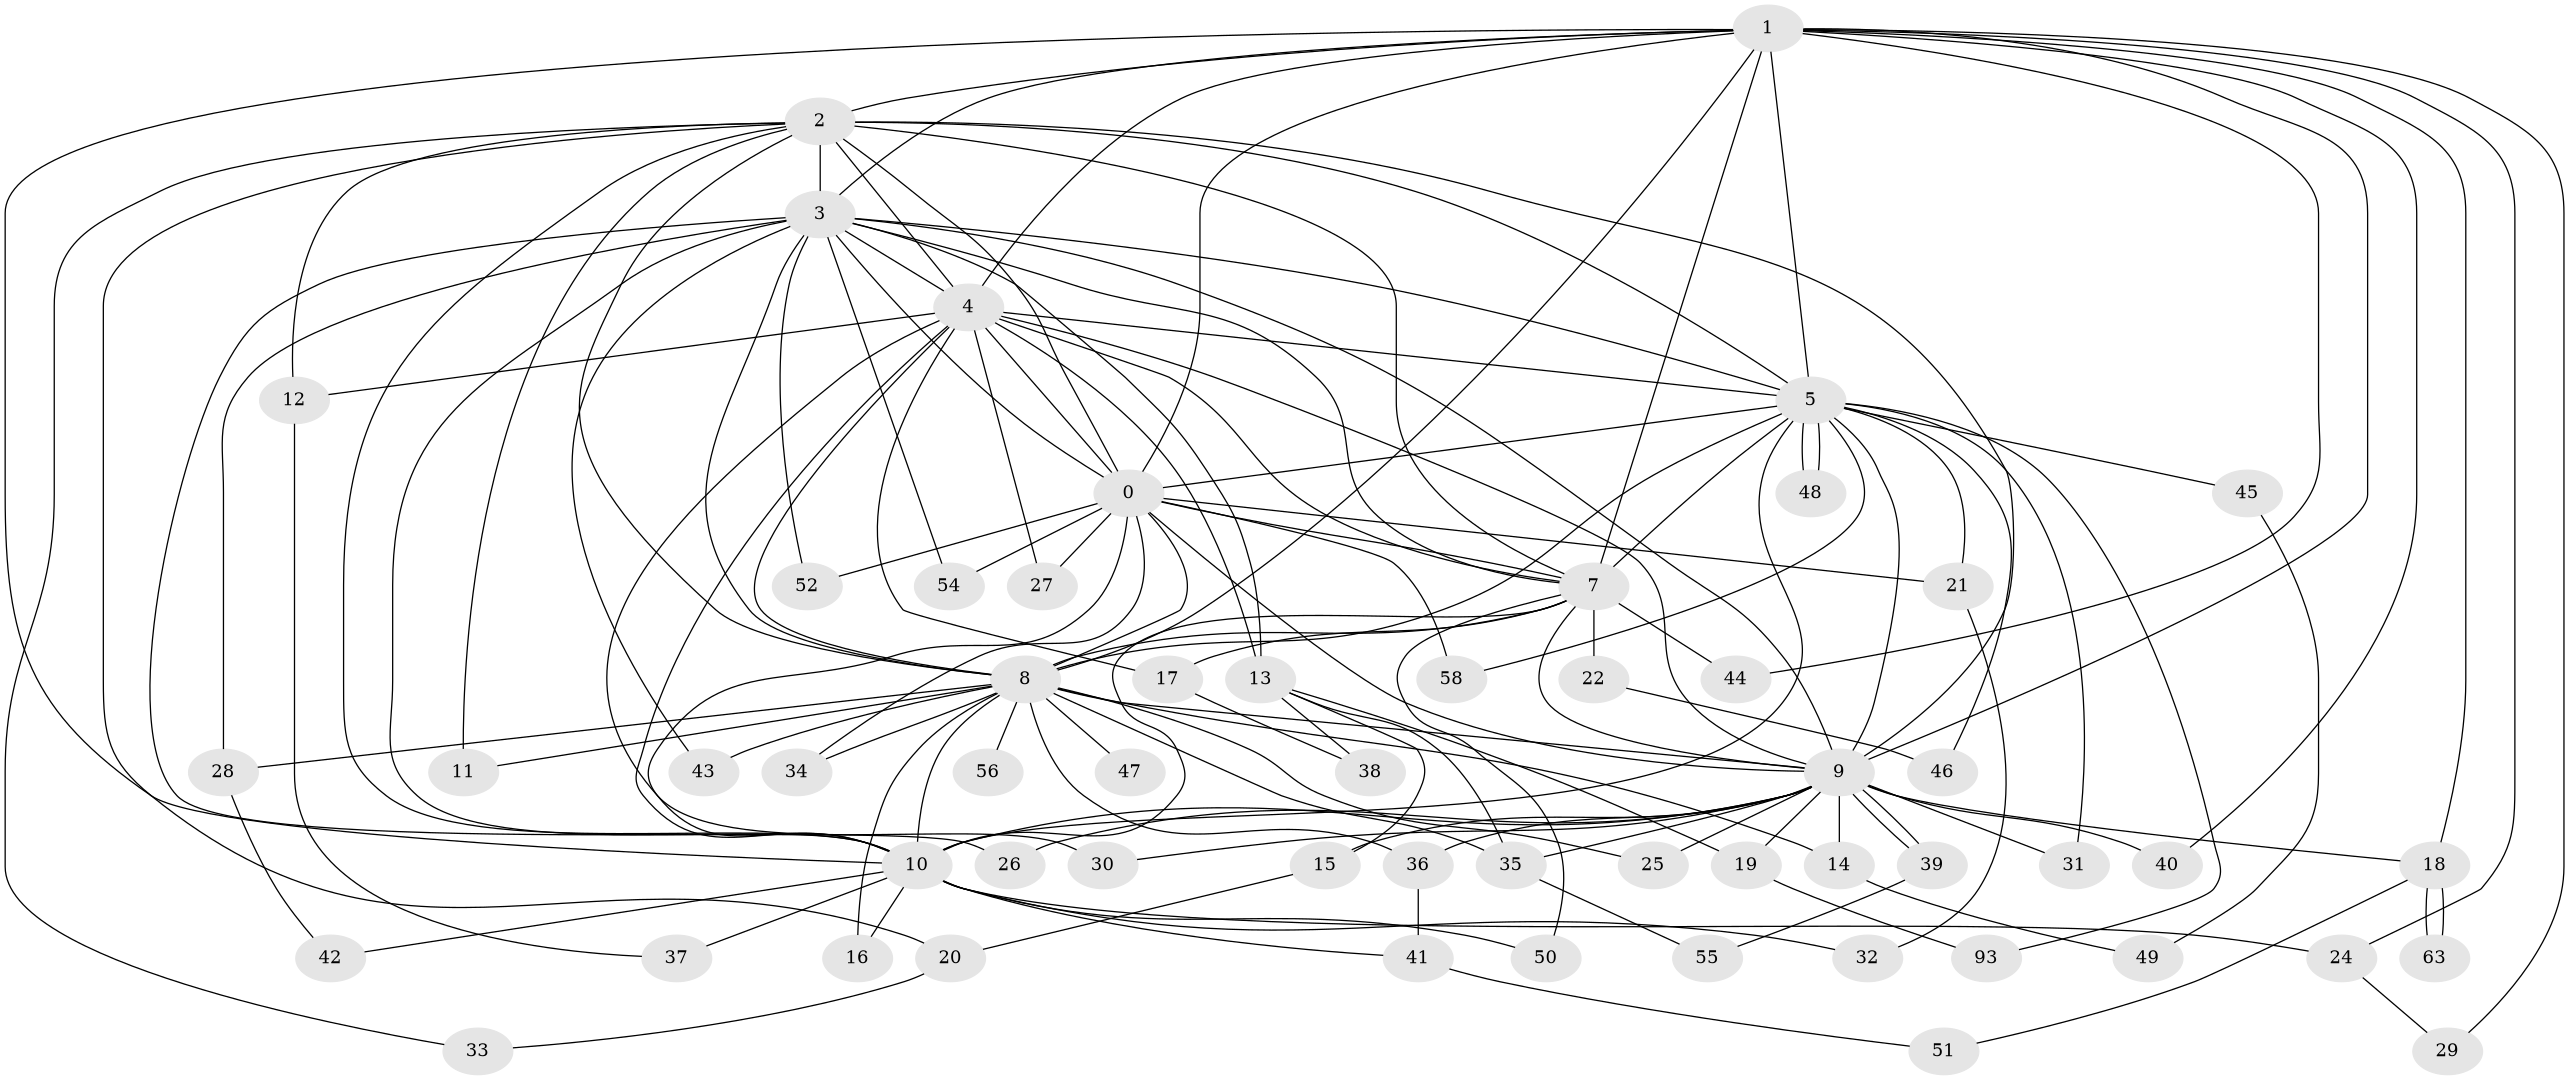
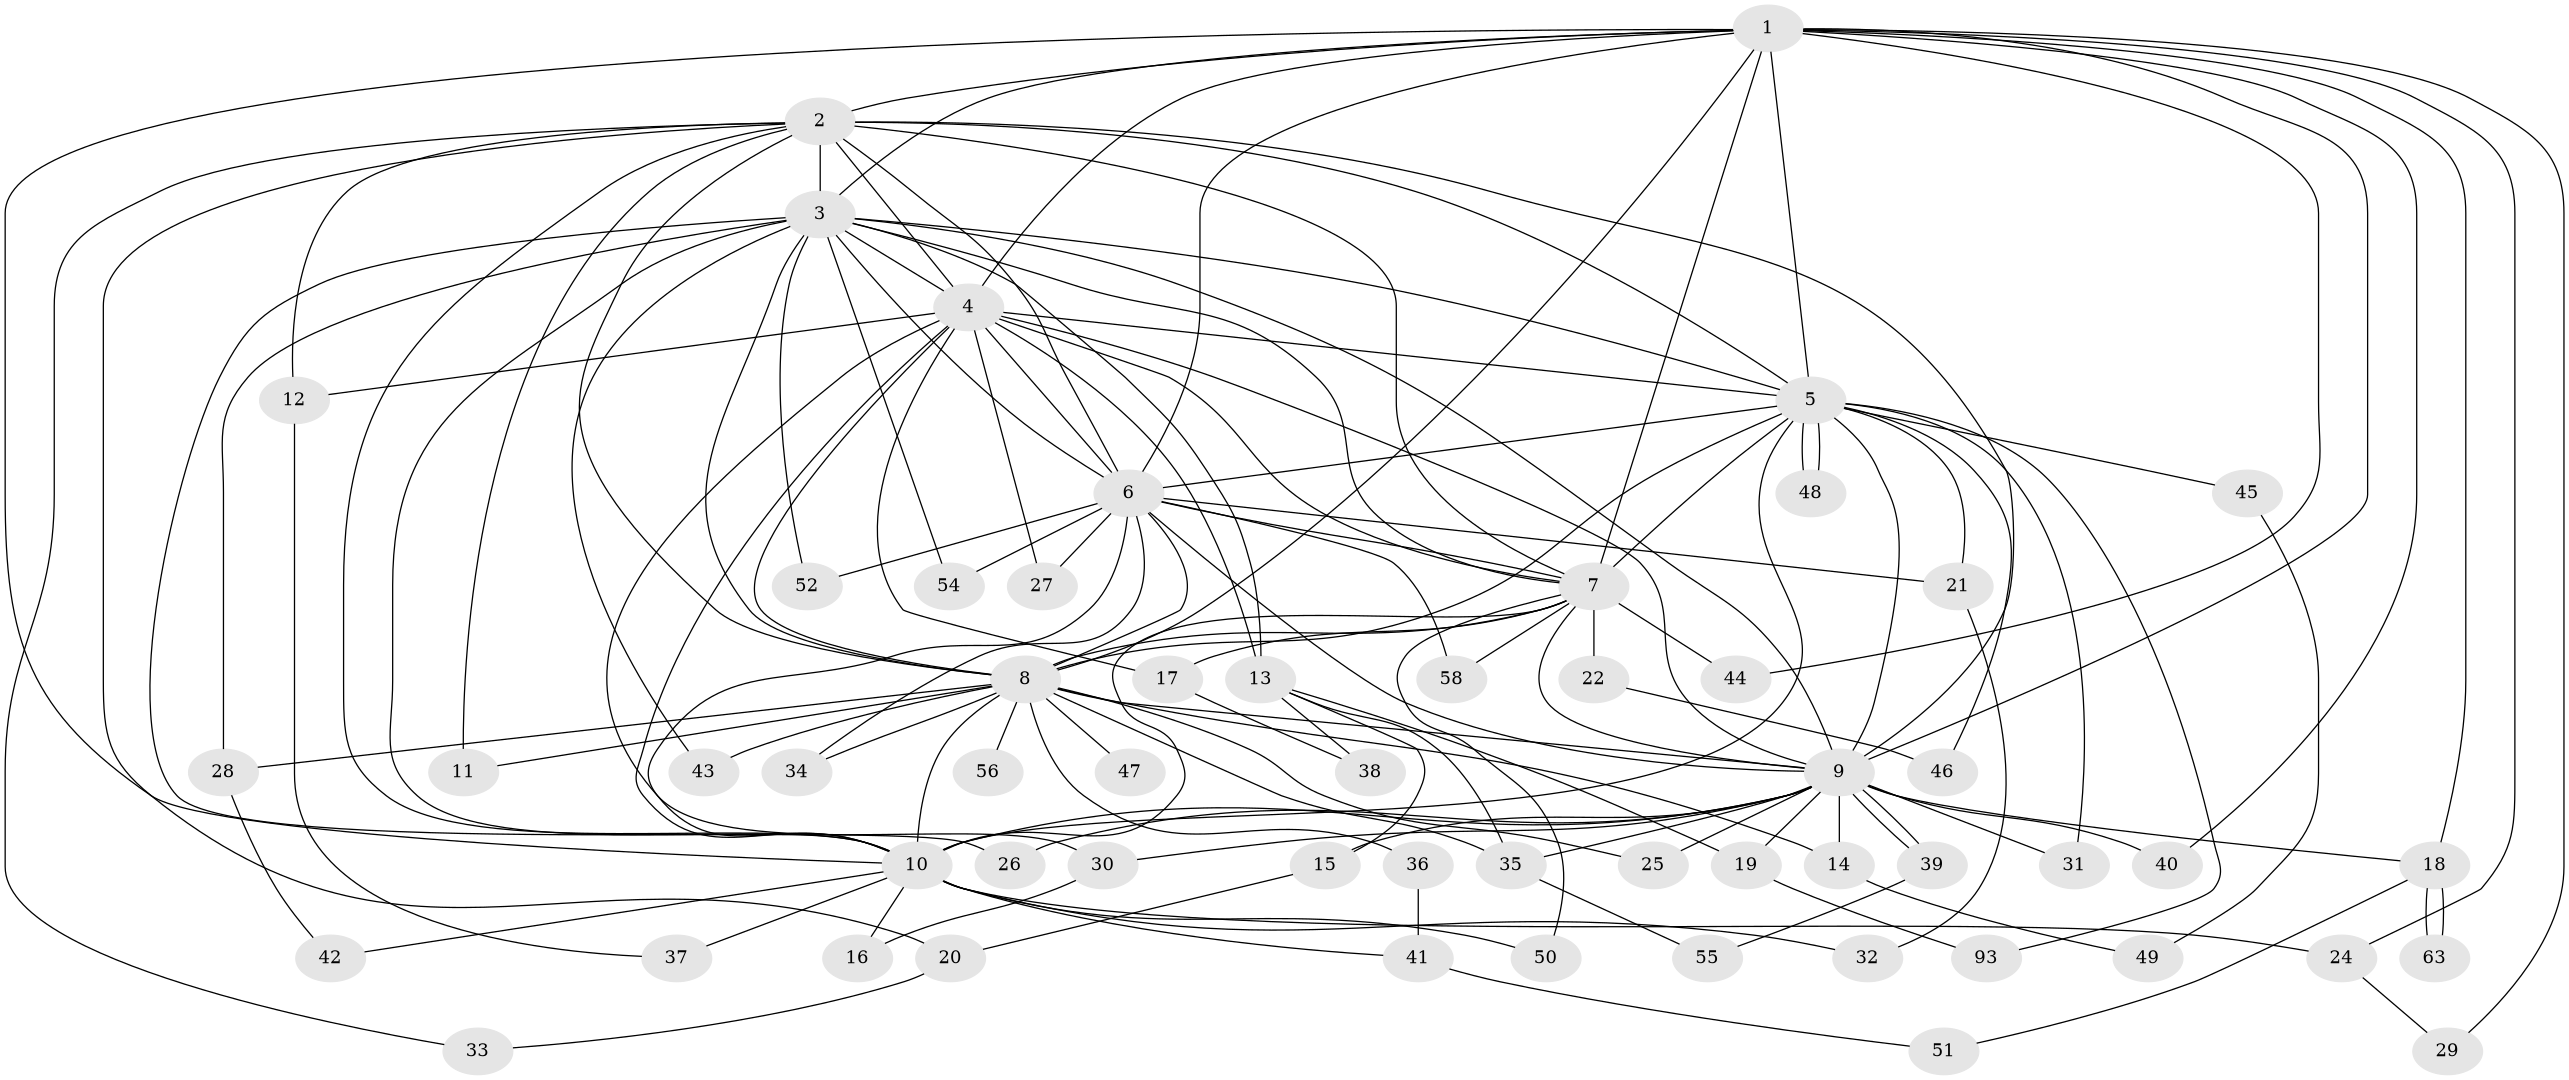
node "0": label "0" -> "6"
edge "5" -- "58": now "7" -- "58"
edge "8" -- "16": now "30" -- "16"
edge "9" -- "36": removed
